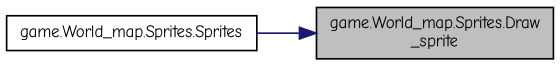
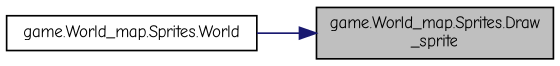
node "game.World_map.Sprites.Sprites": label "game.World_map.Sprites.Sprites" -> "game.World_map.Sprites.World"
